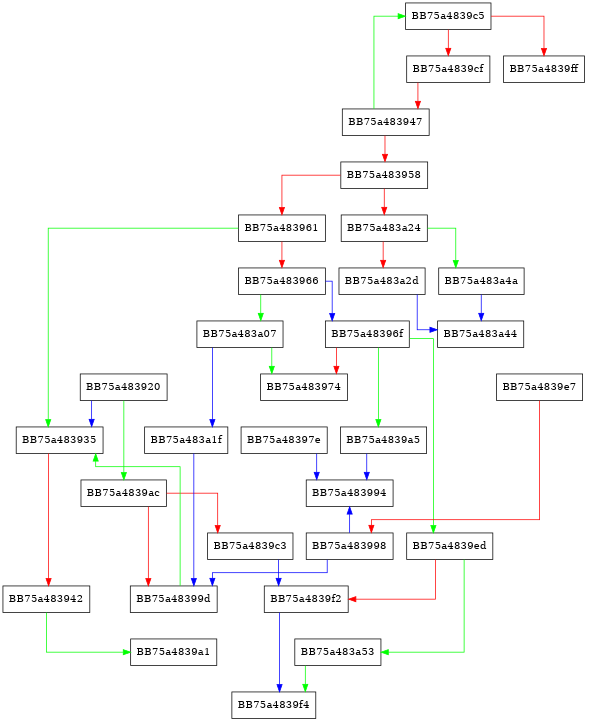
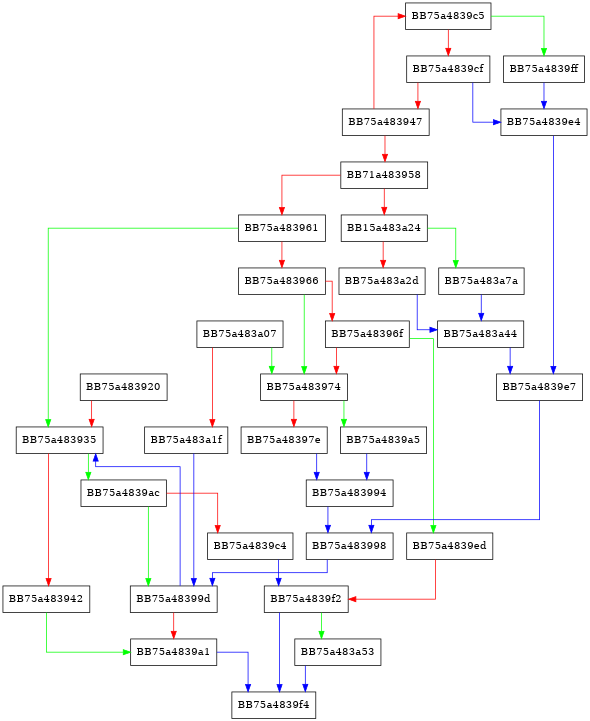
edge "BB75a4839c5" -> "BB75a4839ff": color red -> green
edge "BB75a483947" -> "BB75a4839c5": color green -> red
node "BB75a4839e4": added
node "BB75a483958": label "BB75a483958" -> "BB71a483958"
node "BB75a483a24": label "BB75a483a24" -> "BB15a483a24"
node "BB75a483a4a": label "BB75a483a4a" -> "BB75a483a7a"
edge "BB75a483966" -> "BB75a48396f": color blue -> red
edge "BB75a483966" -> "BB75a483a07": now "BB75a483966" -> "BB75a483974"
edge "BB75a483a44" -> "BB75a4839e7": added
edge "BB75a483a07" -> "BB75a483a1f": color blue -> red
edge "BB75a48396f" -> "BB75a4839a5": now "BB75a483974" -> "BB75a4839a5"
edge "BB75a483920" -> "BB75a483935": color blue -> red
edge "BB75a483974" -> "BB75a48397e": added
edge "BB75a483920" -> "BB75a4839ac": now "BB75a483935" -> "BB75a4839ac"
edge "BB75a48399d" -> "BB75a483935": color green -> blue
edge "BB75a4839e7" -> "BB75a483998": color red -> blue
edge "BB75a483998" -> "BB75a483994": reversed
edge "BB75a4839ac" -> "BB75a48399d": color red -> green
node "BB75a4839c3": label "BB75a4839c3" -> "BB75a4839c4"
edge "BB75a48399d" -> "BB75a4839a1": added
edge "BB75a4839ed" -> "BB75a483a53": now "BB75a4839f2" -> "BB75a483a53"
edge "BB75a4839a1" -> "BB75a4839f4": added
edge "BB75a483a53" -> "BB75a4839f4": color green -> blue
